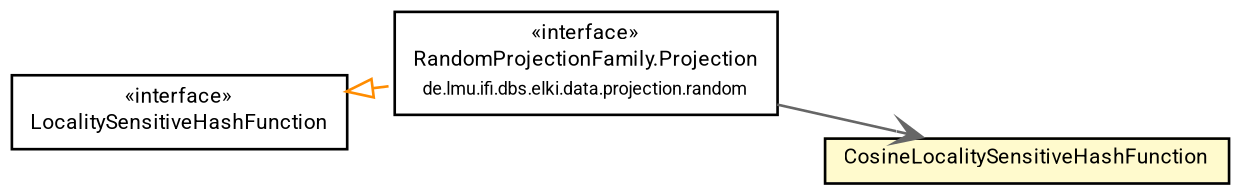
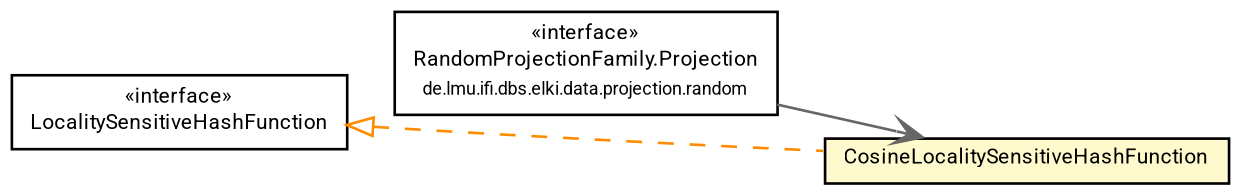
edge "RandomProjectionFamily.Projection" -> "LocalitySensitiveHashFunction": now "CosineLocalitySensitiveHashFunction" -> "LocalitySensitiveHashFunction"
